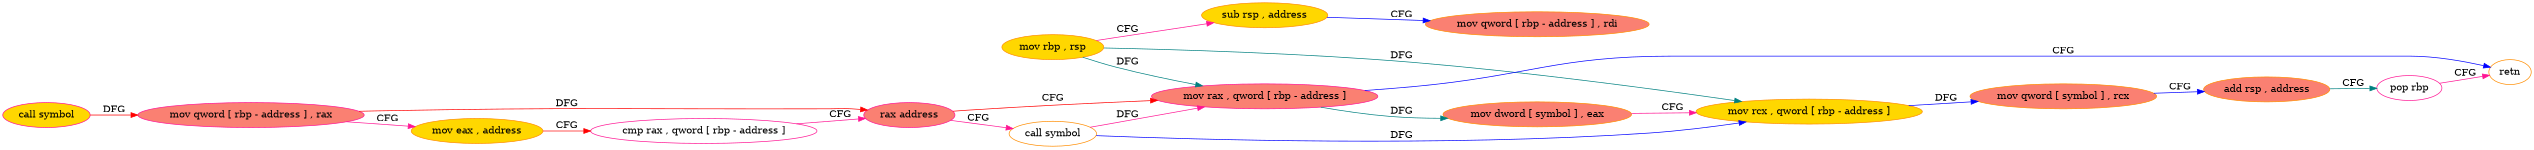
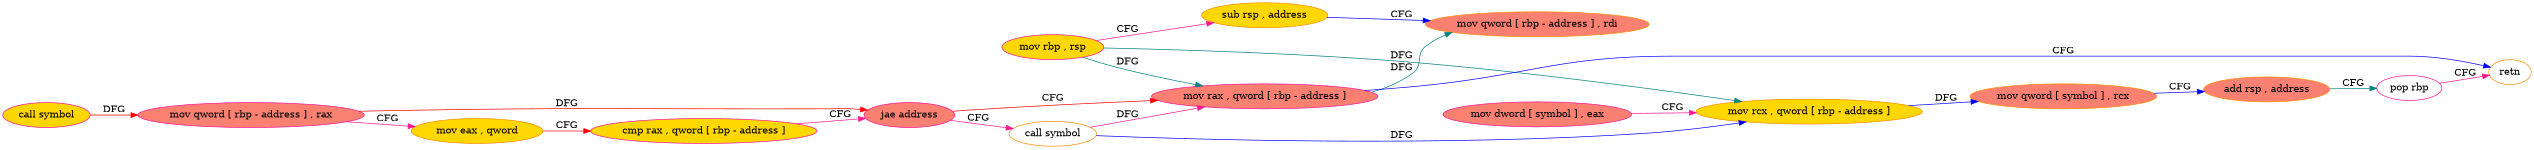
node "mov rbp , rsp": color darkorange -> deeppink
node "mov dword [ symbol ] , eax": color darkorange -> deeppink
node "rax address": label "rax address" -> "jae address"
edge "mov rax , qword [ rbp - address ]" -> "mov dword [ symbol ] , eax": now "mov rax , qword [ rbp - address ]" -> "mov qword [ rbp - address ] , rdi"
node "mov eax , address": label "mov eax , address" -> "mov eax , qword"
node "cmp rax , qword [ rbp - address ]": fillcolor white -> gold
